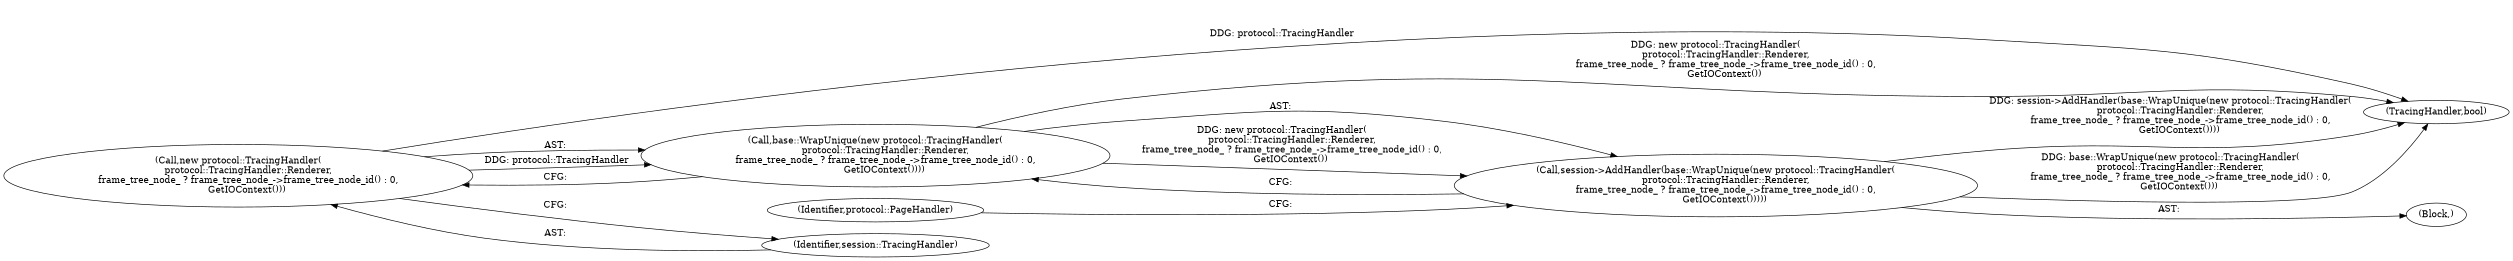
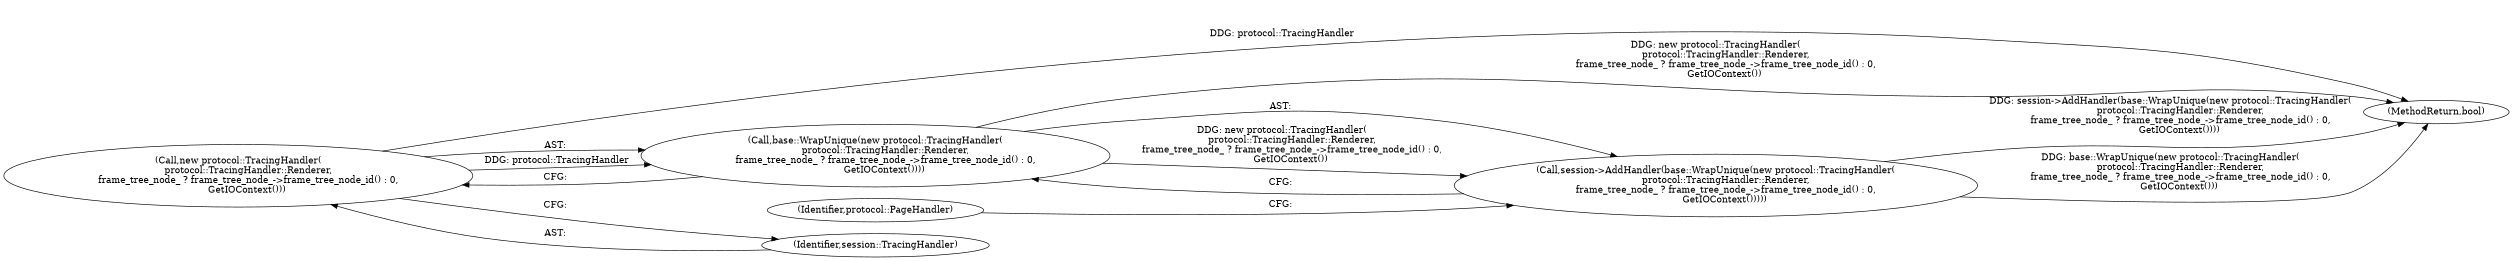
node "(TracingHandler,bool)": label "(TracingHandler,bool)" -> "(MethodReturn,bool)"
node "(Block,)": removed
